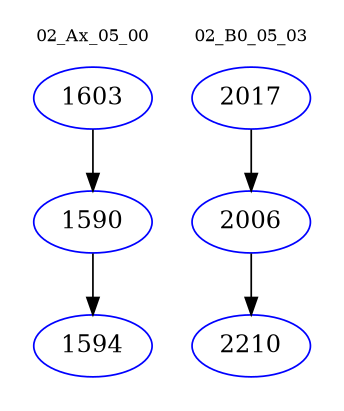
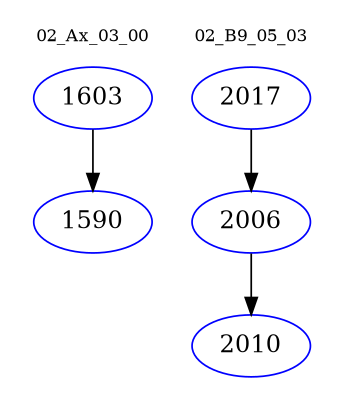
cluster "02_Ax_05_00": label "02_Ax_05_00" -> "02_Ax_03_00"
cluster "02_B0_05_03": label "02_B0_05_03" -> "02_B9_05_03"
node "1594": removed
node "2210": label "2210" -> "2010"
